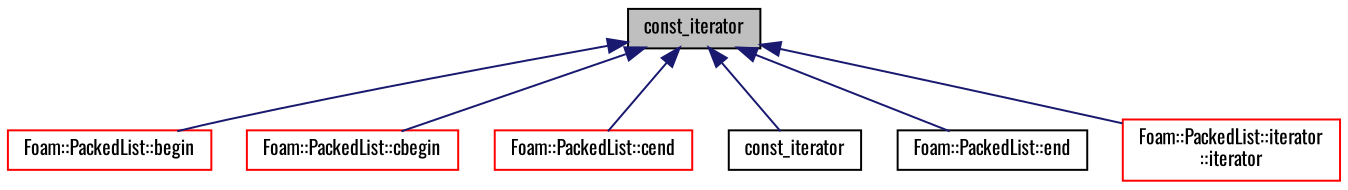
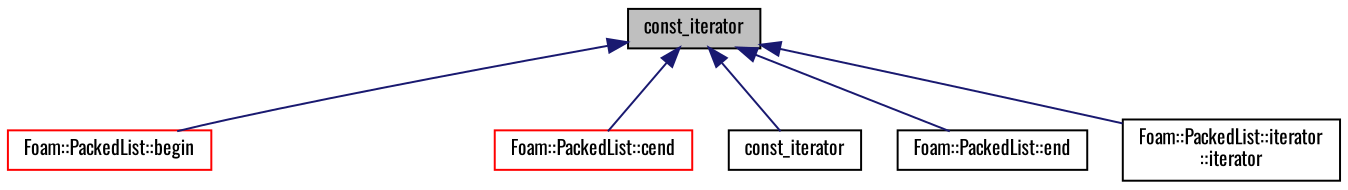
node "Foam::PackedList::cbegin": removed
node "Foam::PackedList::iterator ::iterator": color red -> black
